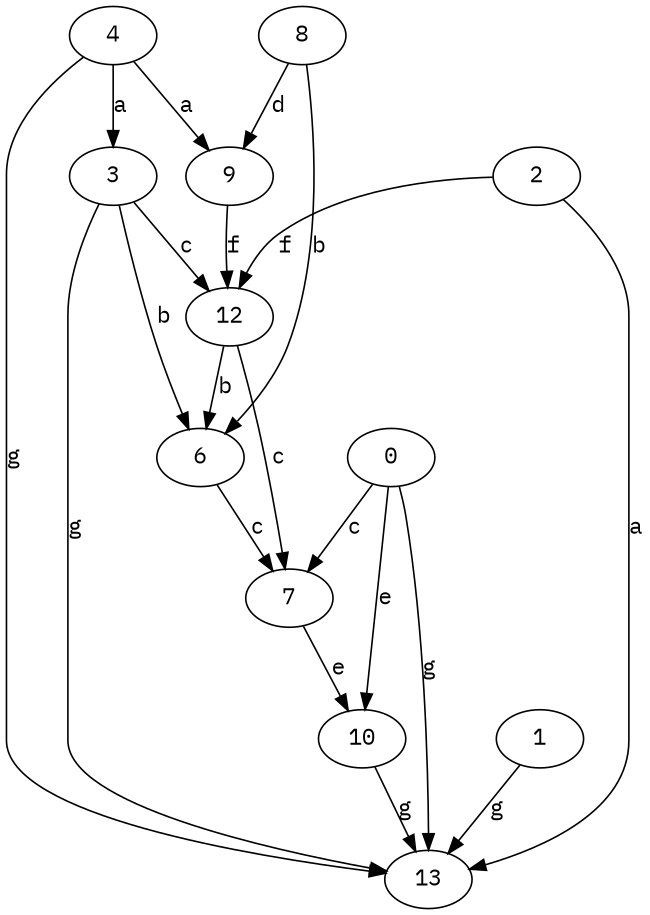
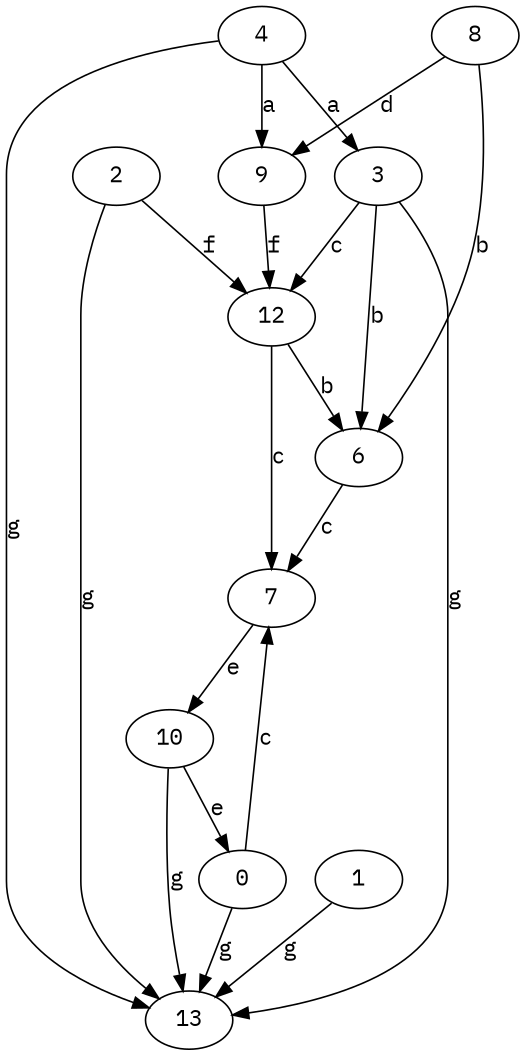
edge "2" -> "13": label "a" -> "g"
edge "0" -> "10": reversed
